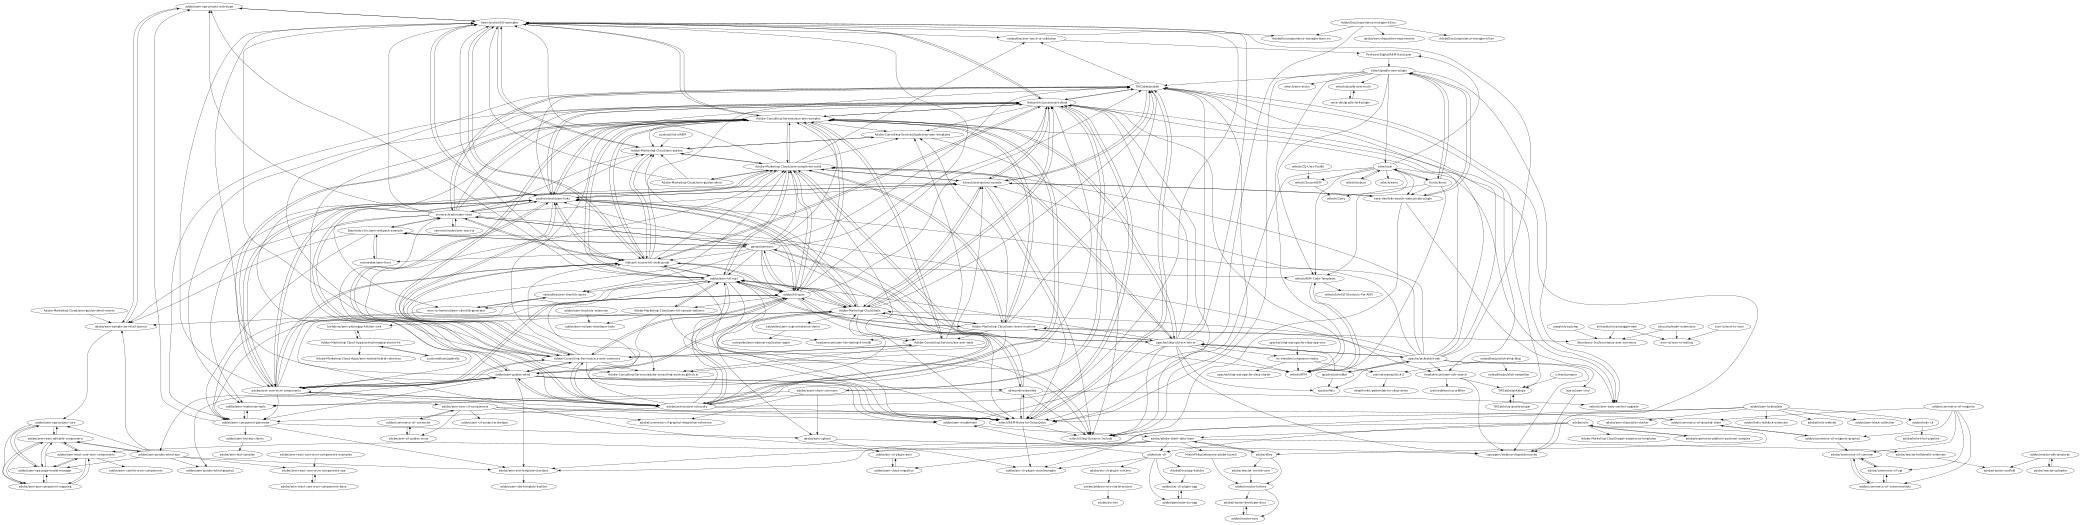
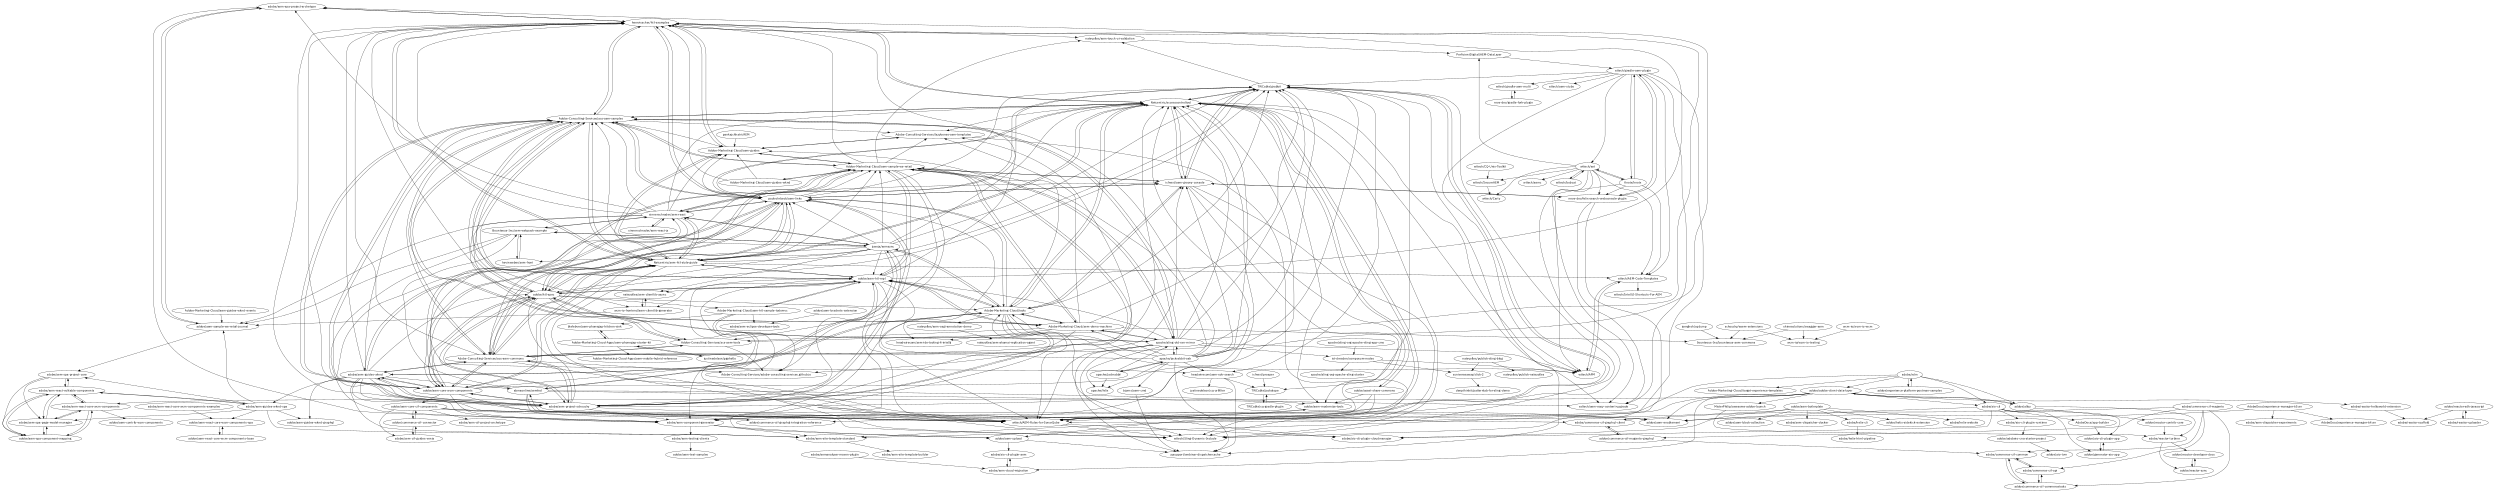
node "AdobeDocs/experience-manager-learn.en": removed
edge "adobe/aem-enablement" -> "adobe/adobe-client-data-layer": reversed
edge "adobe/aem-spa-page-model-manager" -> "adobe/aem-spa-project-core": removed
node "adobe/aemanalyser-maven-plugin": added
